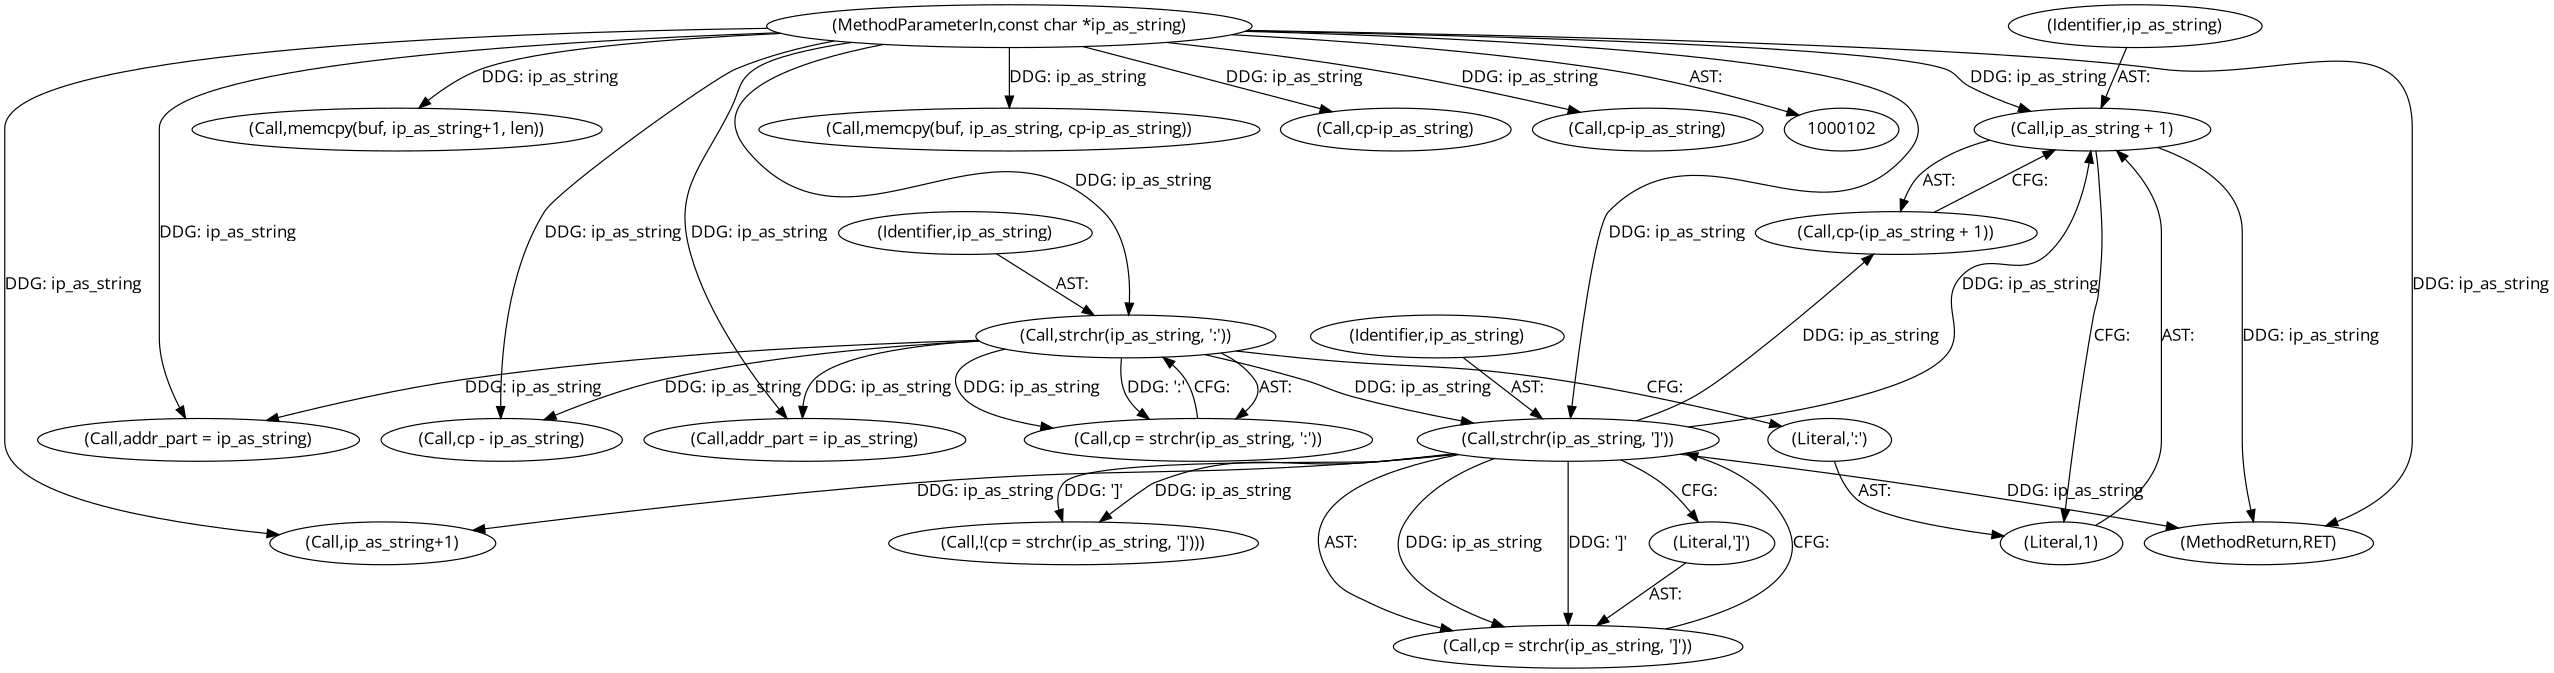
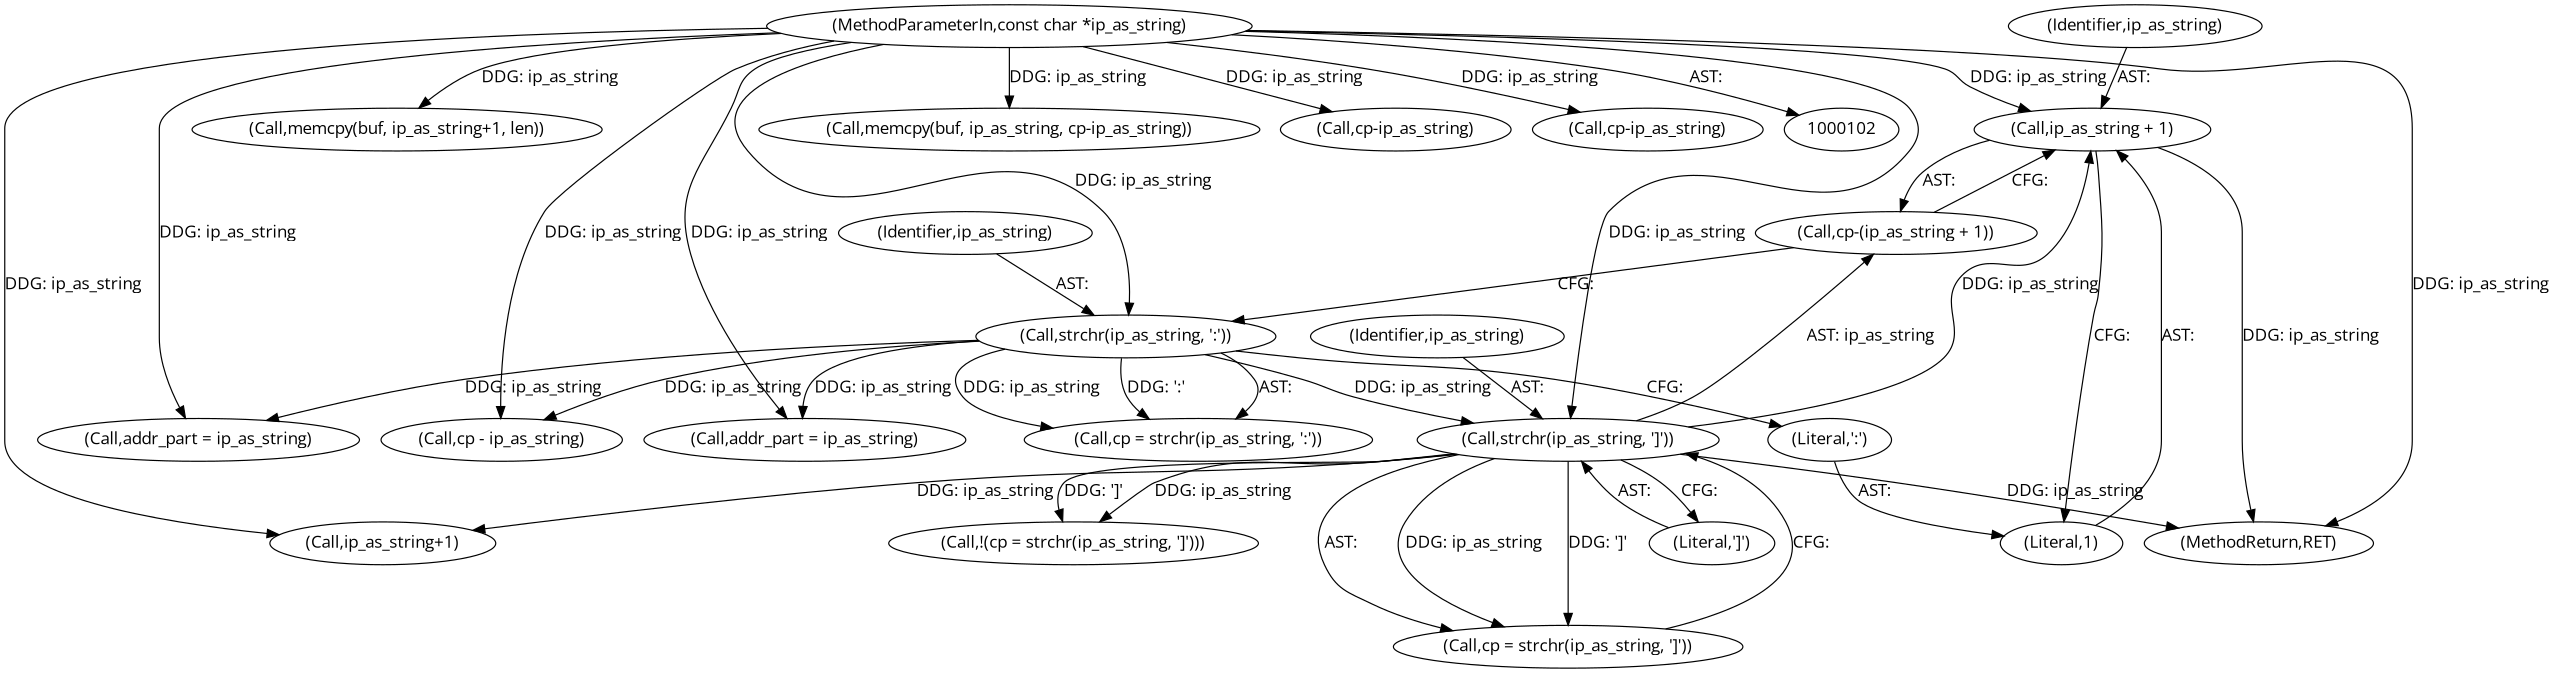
edge "(Call,strchr(ip_as_string, ']'))" -> "(Call,cp-(ip_as_string + 1))": label "DDG: ip_as_string" -> "AST: ip_as_string"
edge "(Call,cp = strchr(ip_as_string, ':'))" -> "(Call,strchr(ip_as_string, ':'))": now "(Call,cp-(ip_as_string + 1))" -> "(Call,strchr(ip_as_string, ':'))"
edge "(Literal,']')" -> "(Call,cp = strchr(ip_as_string, ']'))": now "(Literal,']')" -> "(Call,strchr(ip_as_string, ']'))"
